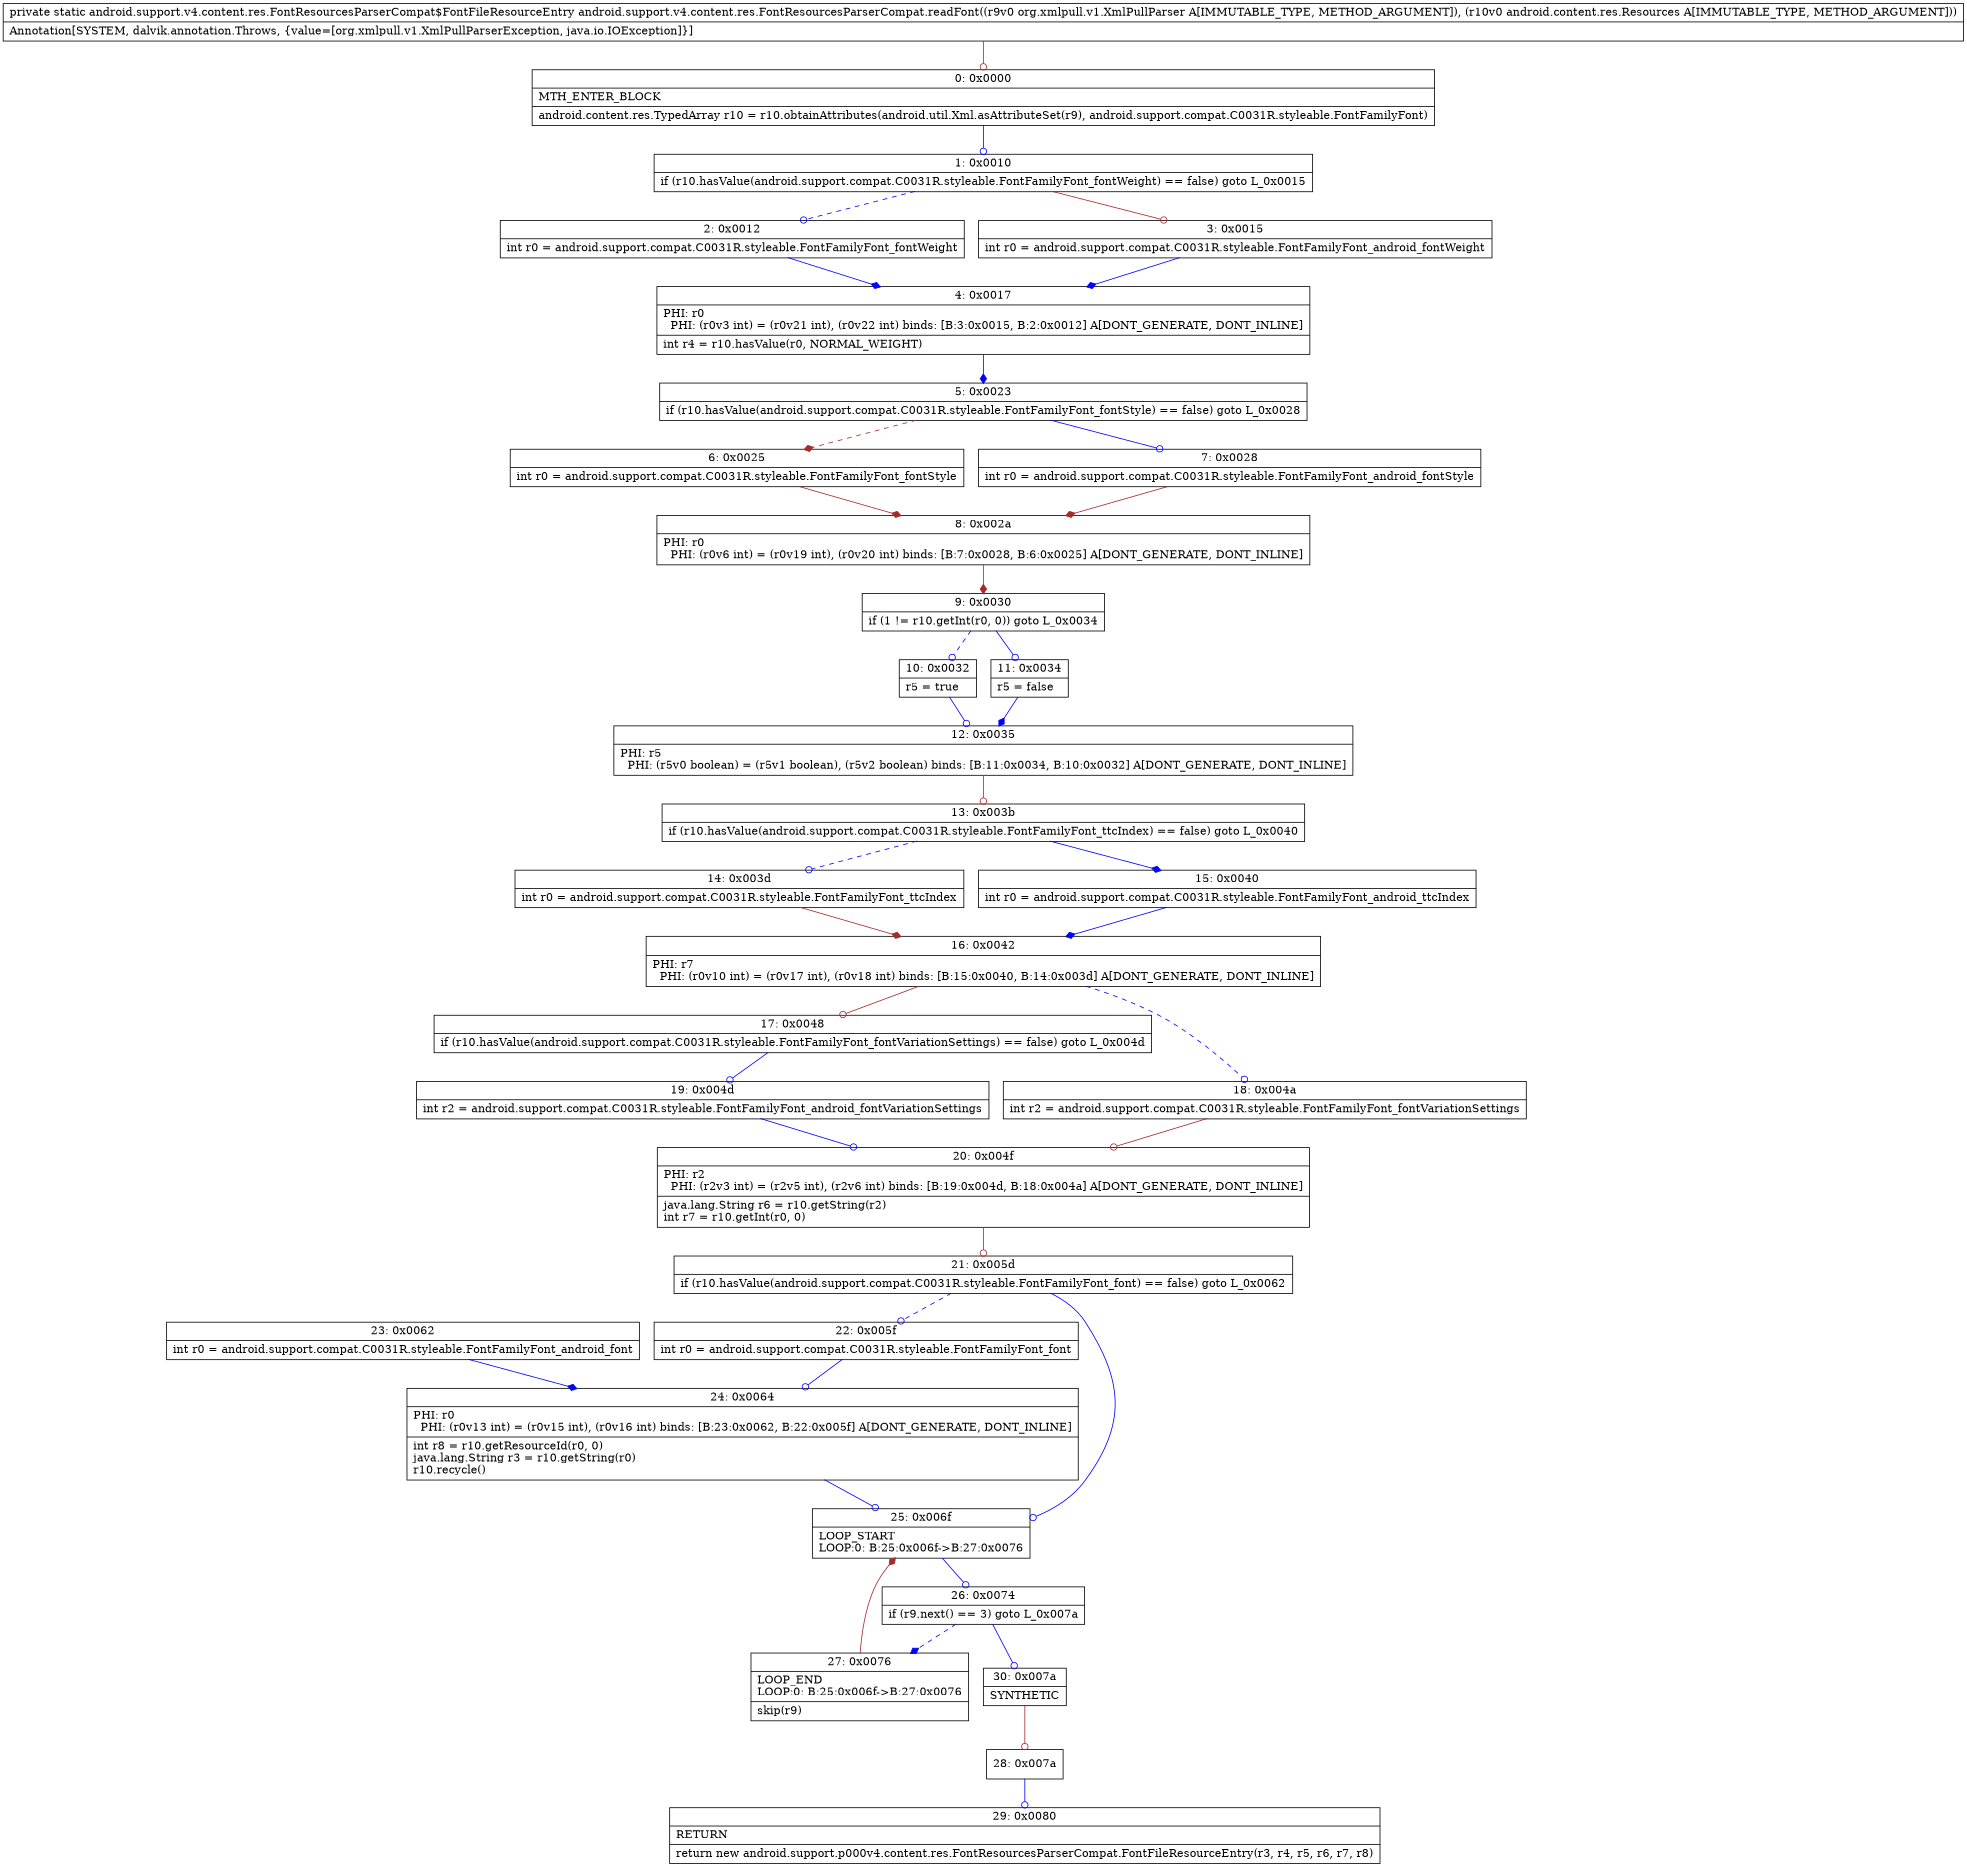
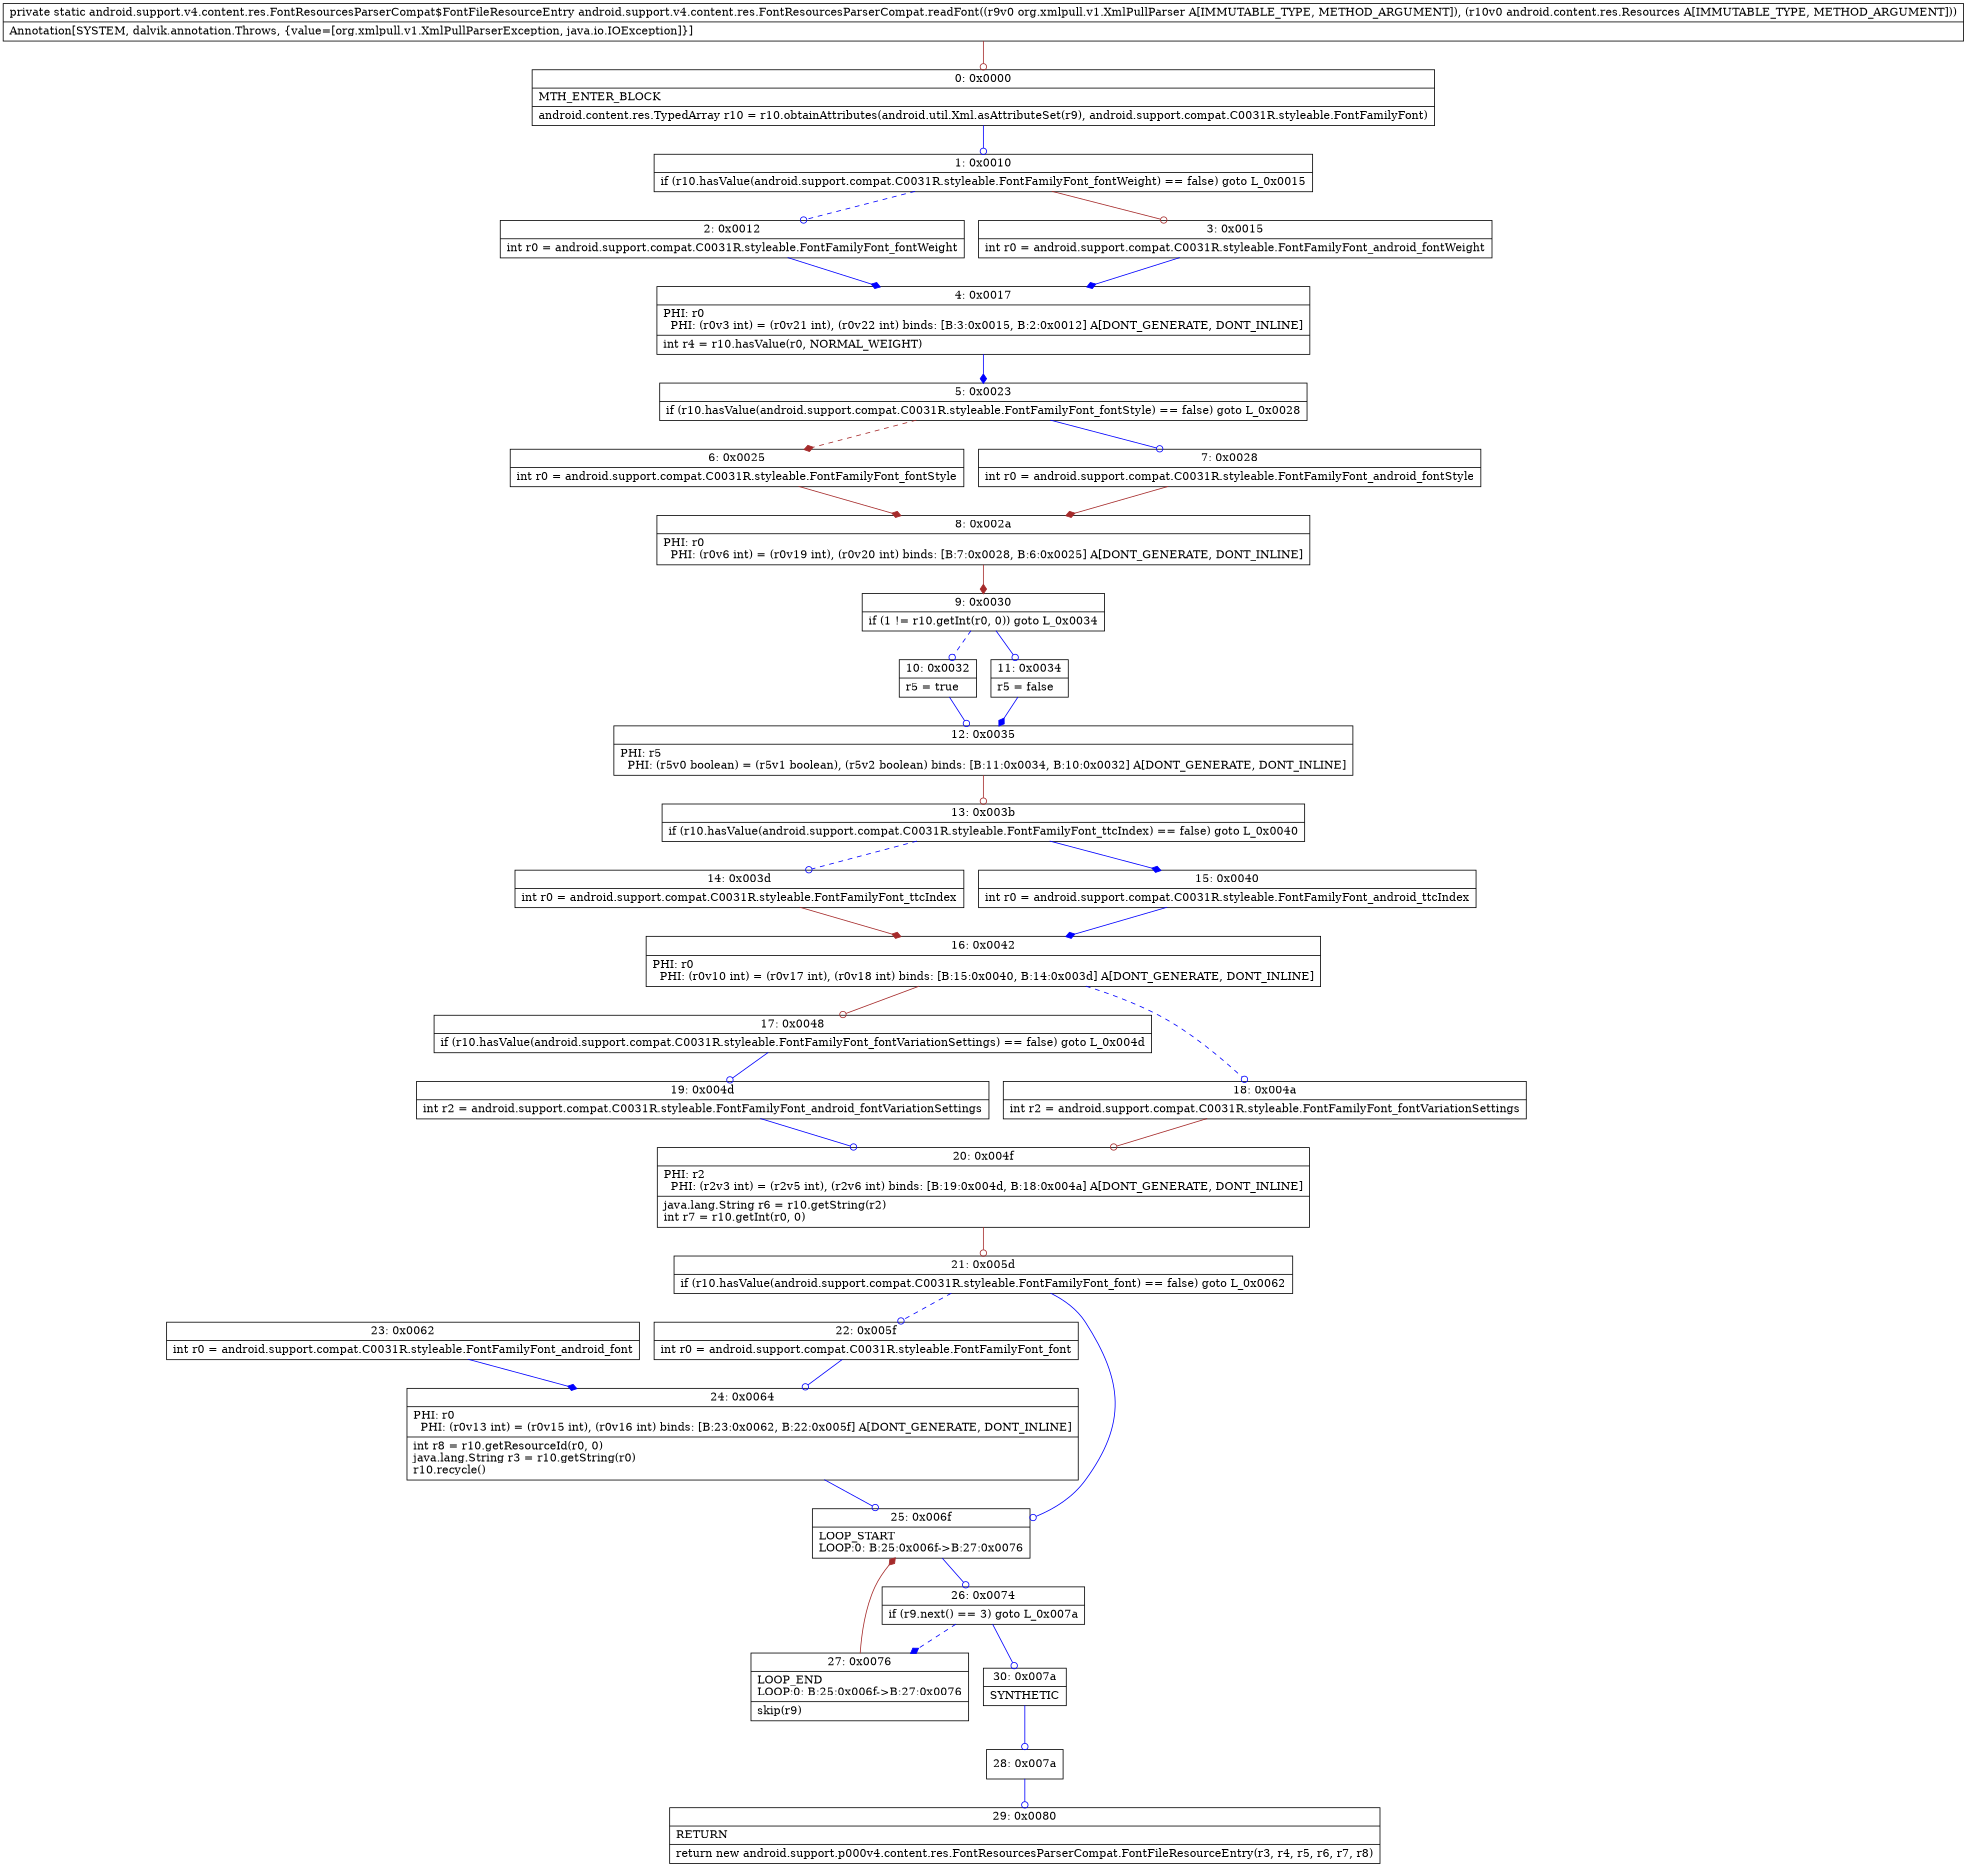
node "16: 0x0042": text "PHI: r7" -> "PHI: r0"
edge "30: 0x007a" -> "28: 0x007a": color brown -> blue
